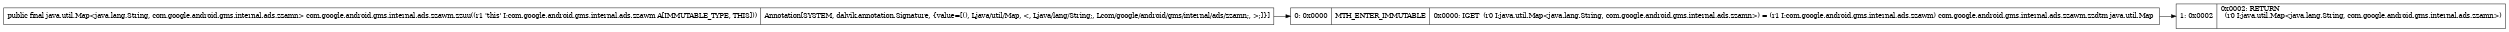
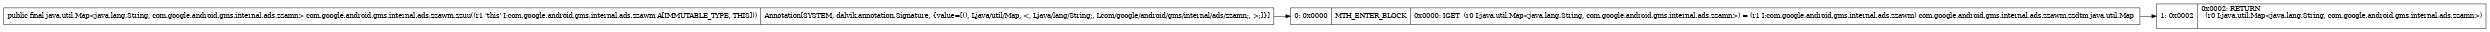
node "0: 0x0000": text "MTH_ENTER_IMMUTABLE" -> "MTH_ENTER_BLOCK"
